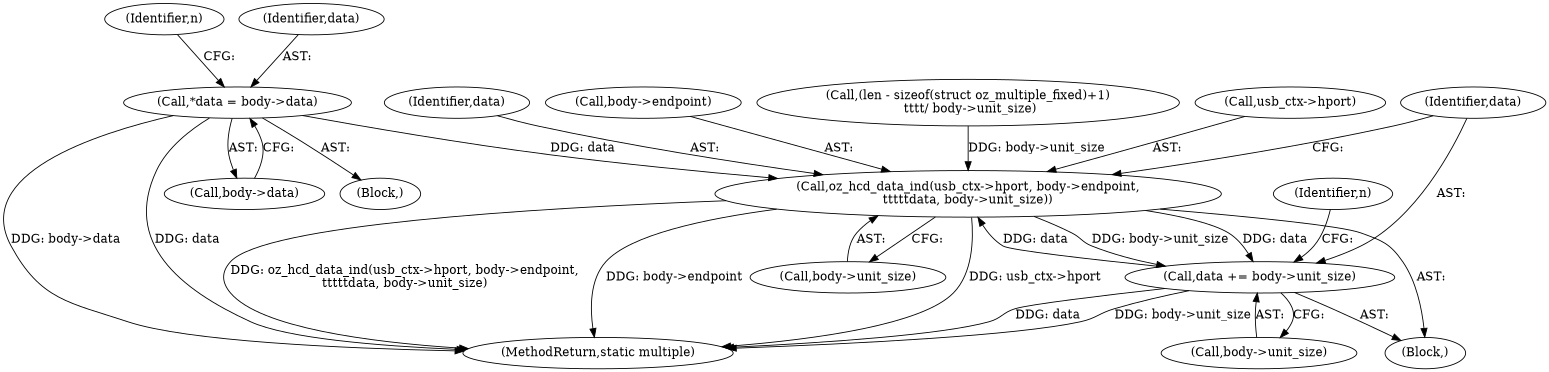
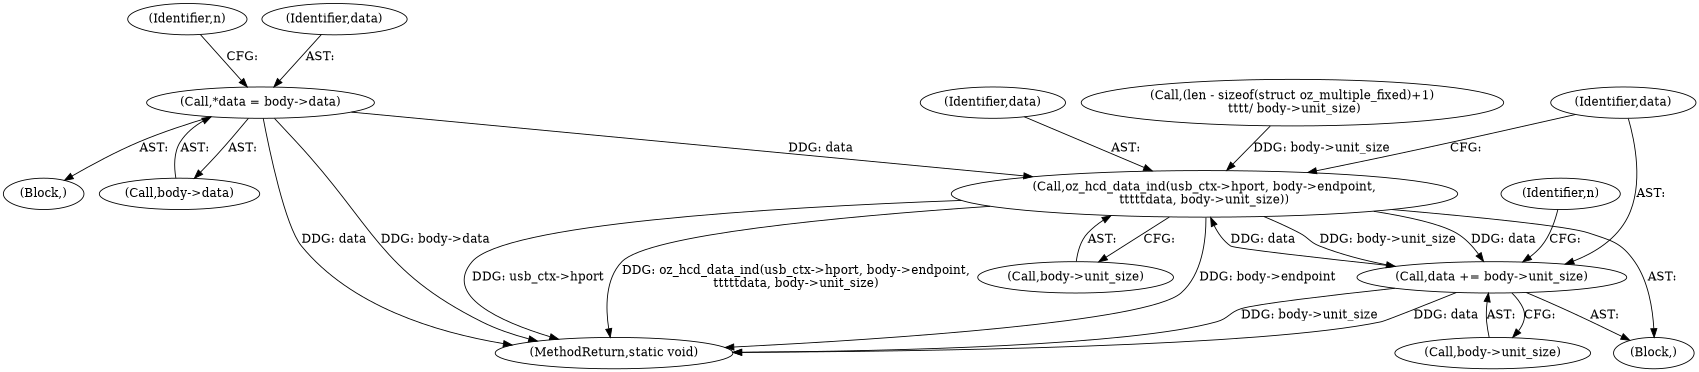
node "(Call,body->endpoint)": removed
node "(Call,usb_ctx->hport)": removed
edge "(Call,body->data)" -> "(Call,*data = body->data)": label "CFG: " -> "AST: "
node "(MethodReturn,static multiple)": label "(MethodReturn,static multiple)" -> "(MethodReturn,static void)"
